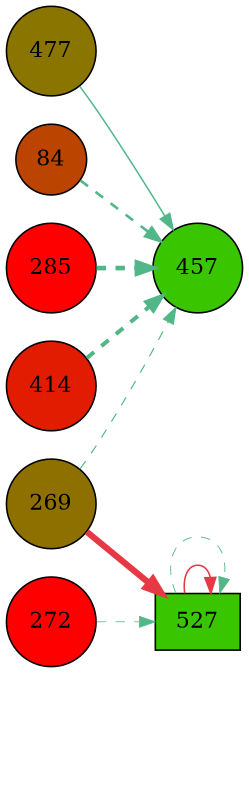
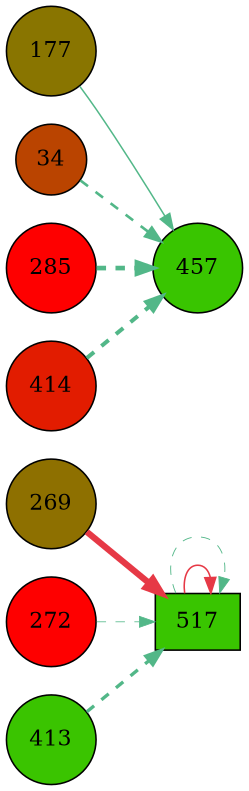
node "477": label "477" -> "177"
node "84": label "84" -> "34"
edge "269" -> "457": removed
node "527": label "527" -> "517"
node "413": added
